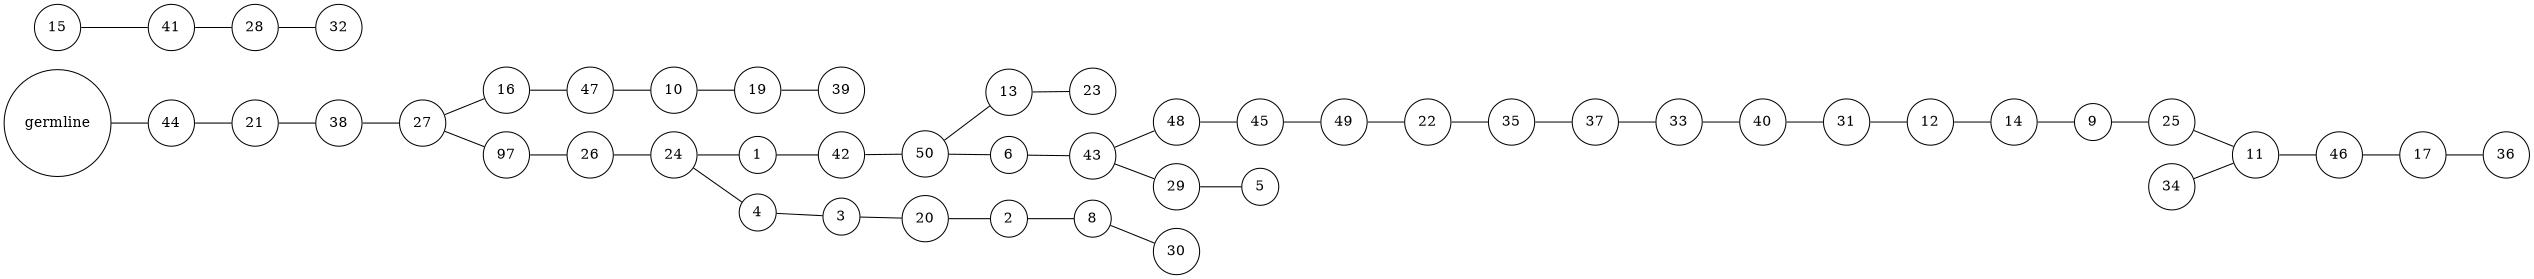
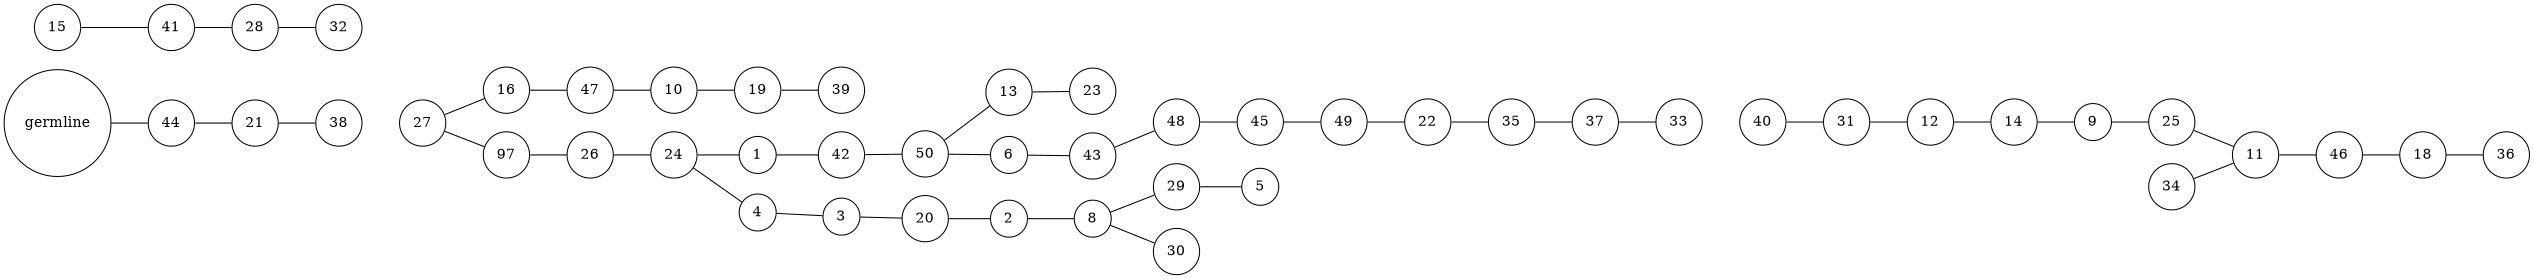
edge "33" -- "40": removed
edge "38" -- "27": removed
node "17": label "17" -> "18"
edge "43" -- "29": now "8" -- "29"
